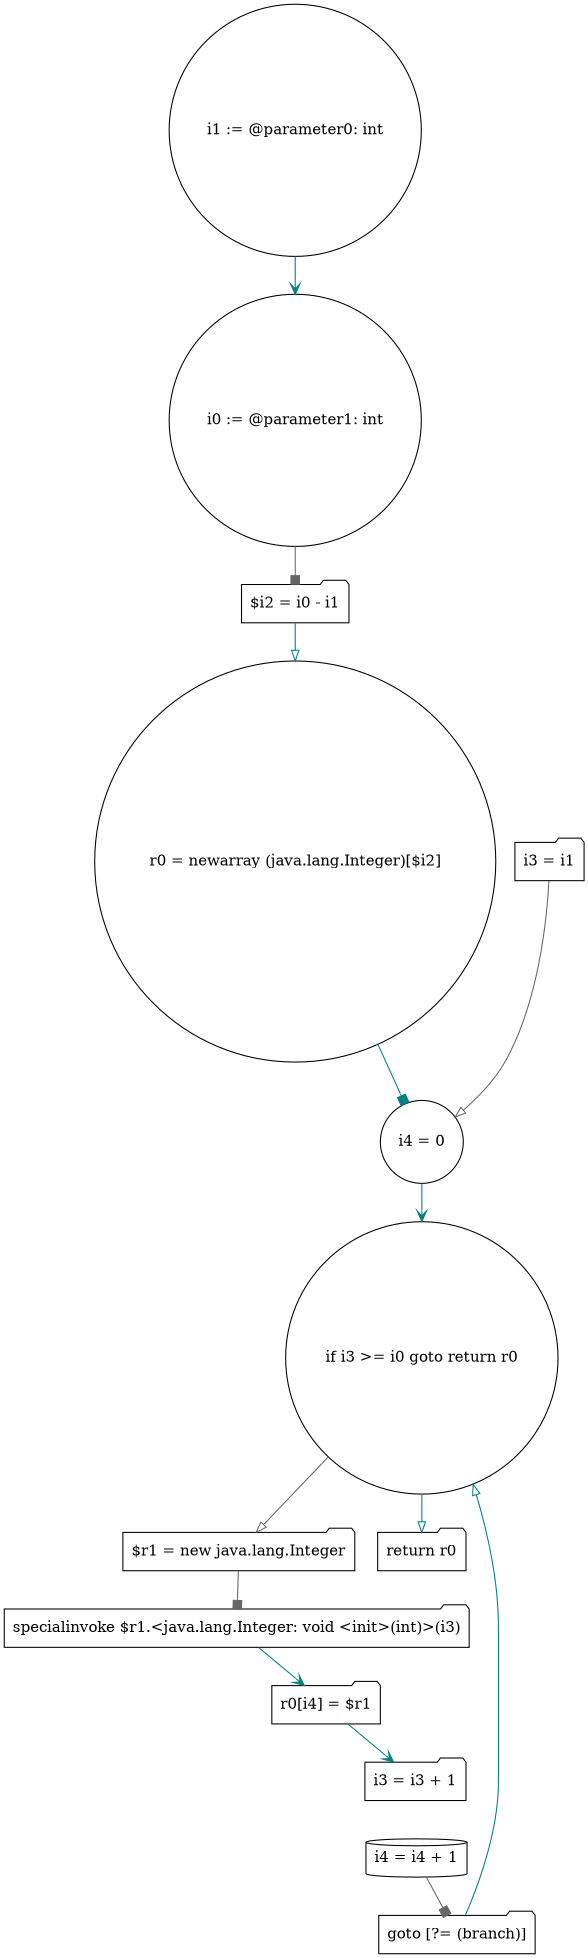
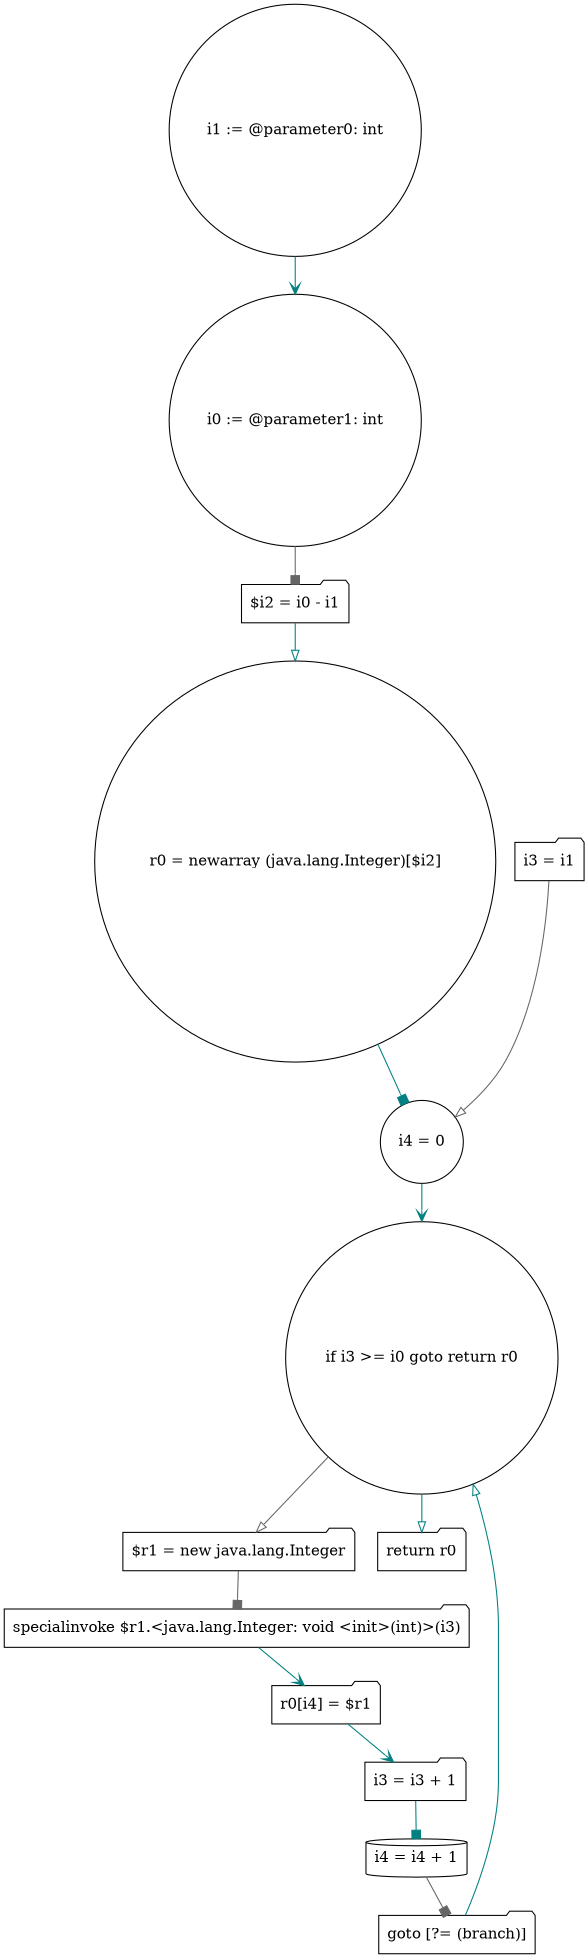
edge "i3 = i3 + 1" -> "i4 = i4 + 1": added
